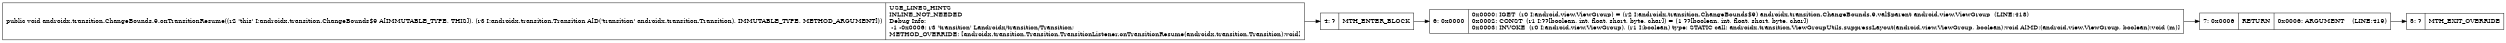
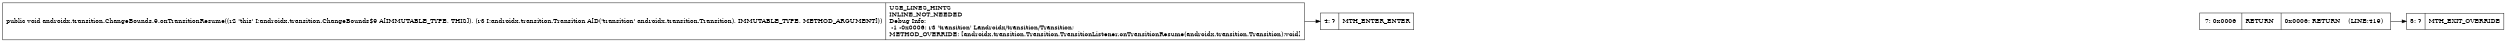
node "4: ?": text "MTH_ENTER_BLOCK" -> "MTH_ENTER_ENTER"
node "6: 0x0000": removed
node "7: 0x0006": text "0x0006: ARGUMENT    (LINE:419)" -> "0x0006: RETURN    (LINE:419)"
